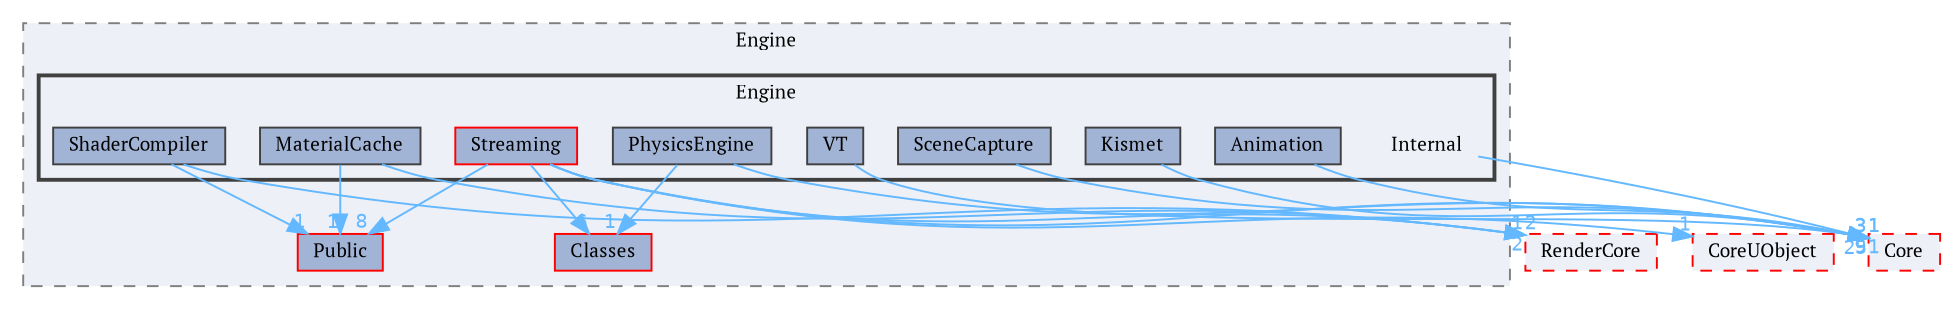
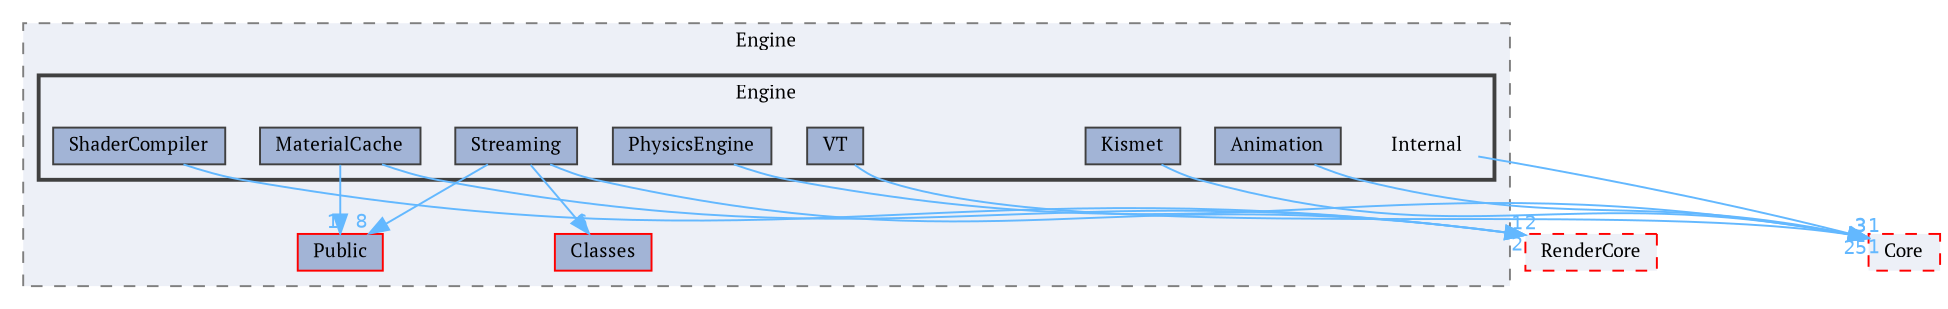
node "Streaming": color red -> grey25
node "SceneCapture": removed
edge "PhysicsEngine" -> "Classes": removed
edge "ShaderCompiler" -> "Public": removed
edge "Streaming" -> "Core": removed
node "CoreUObject": removed
